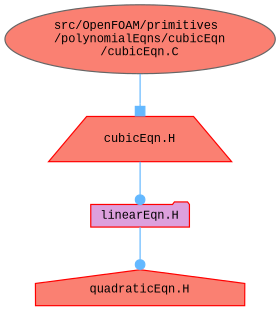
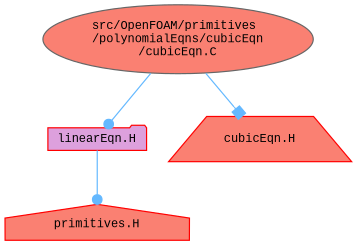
edge "cubicEqn.H" -> "linearEqn.H": now "src/OpenFOAM/primitives /polynomialEqns/cubicEqn /cubicEqn.C" -> "linearEqn.H"
node "quadraticEqn.H": label "quadraticEqn.H" -> "primitives.H"
